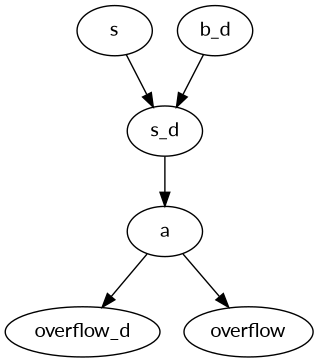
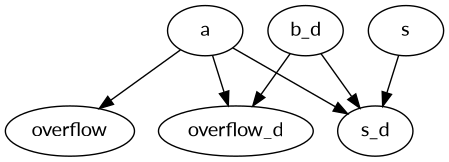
edge "b_d" -> "overflow_d": added
edge "s_d" -> "a": reversed
